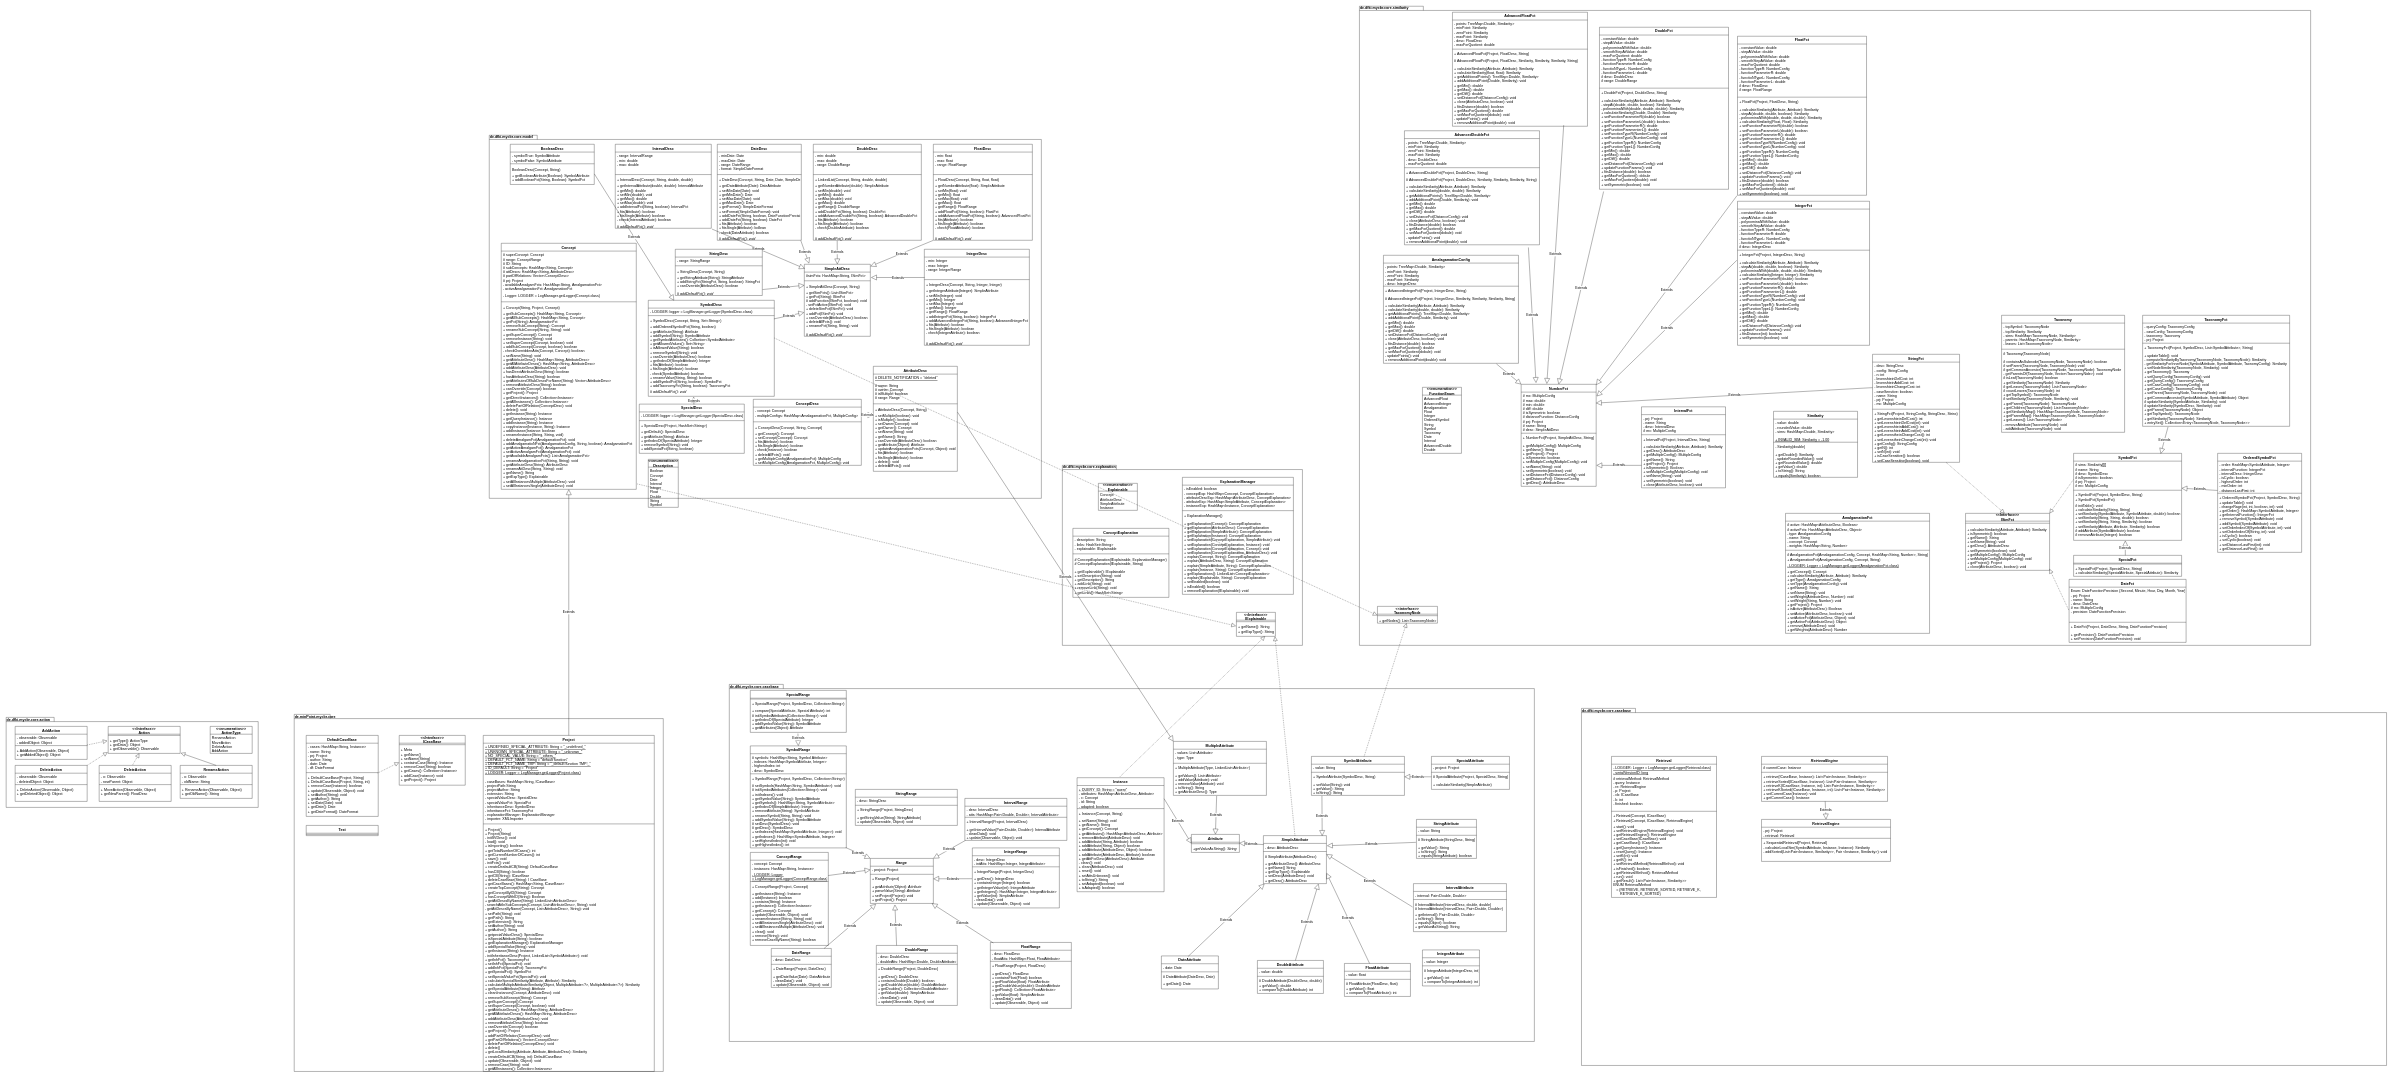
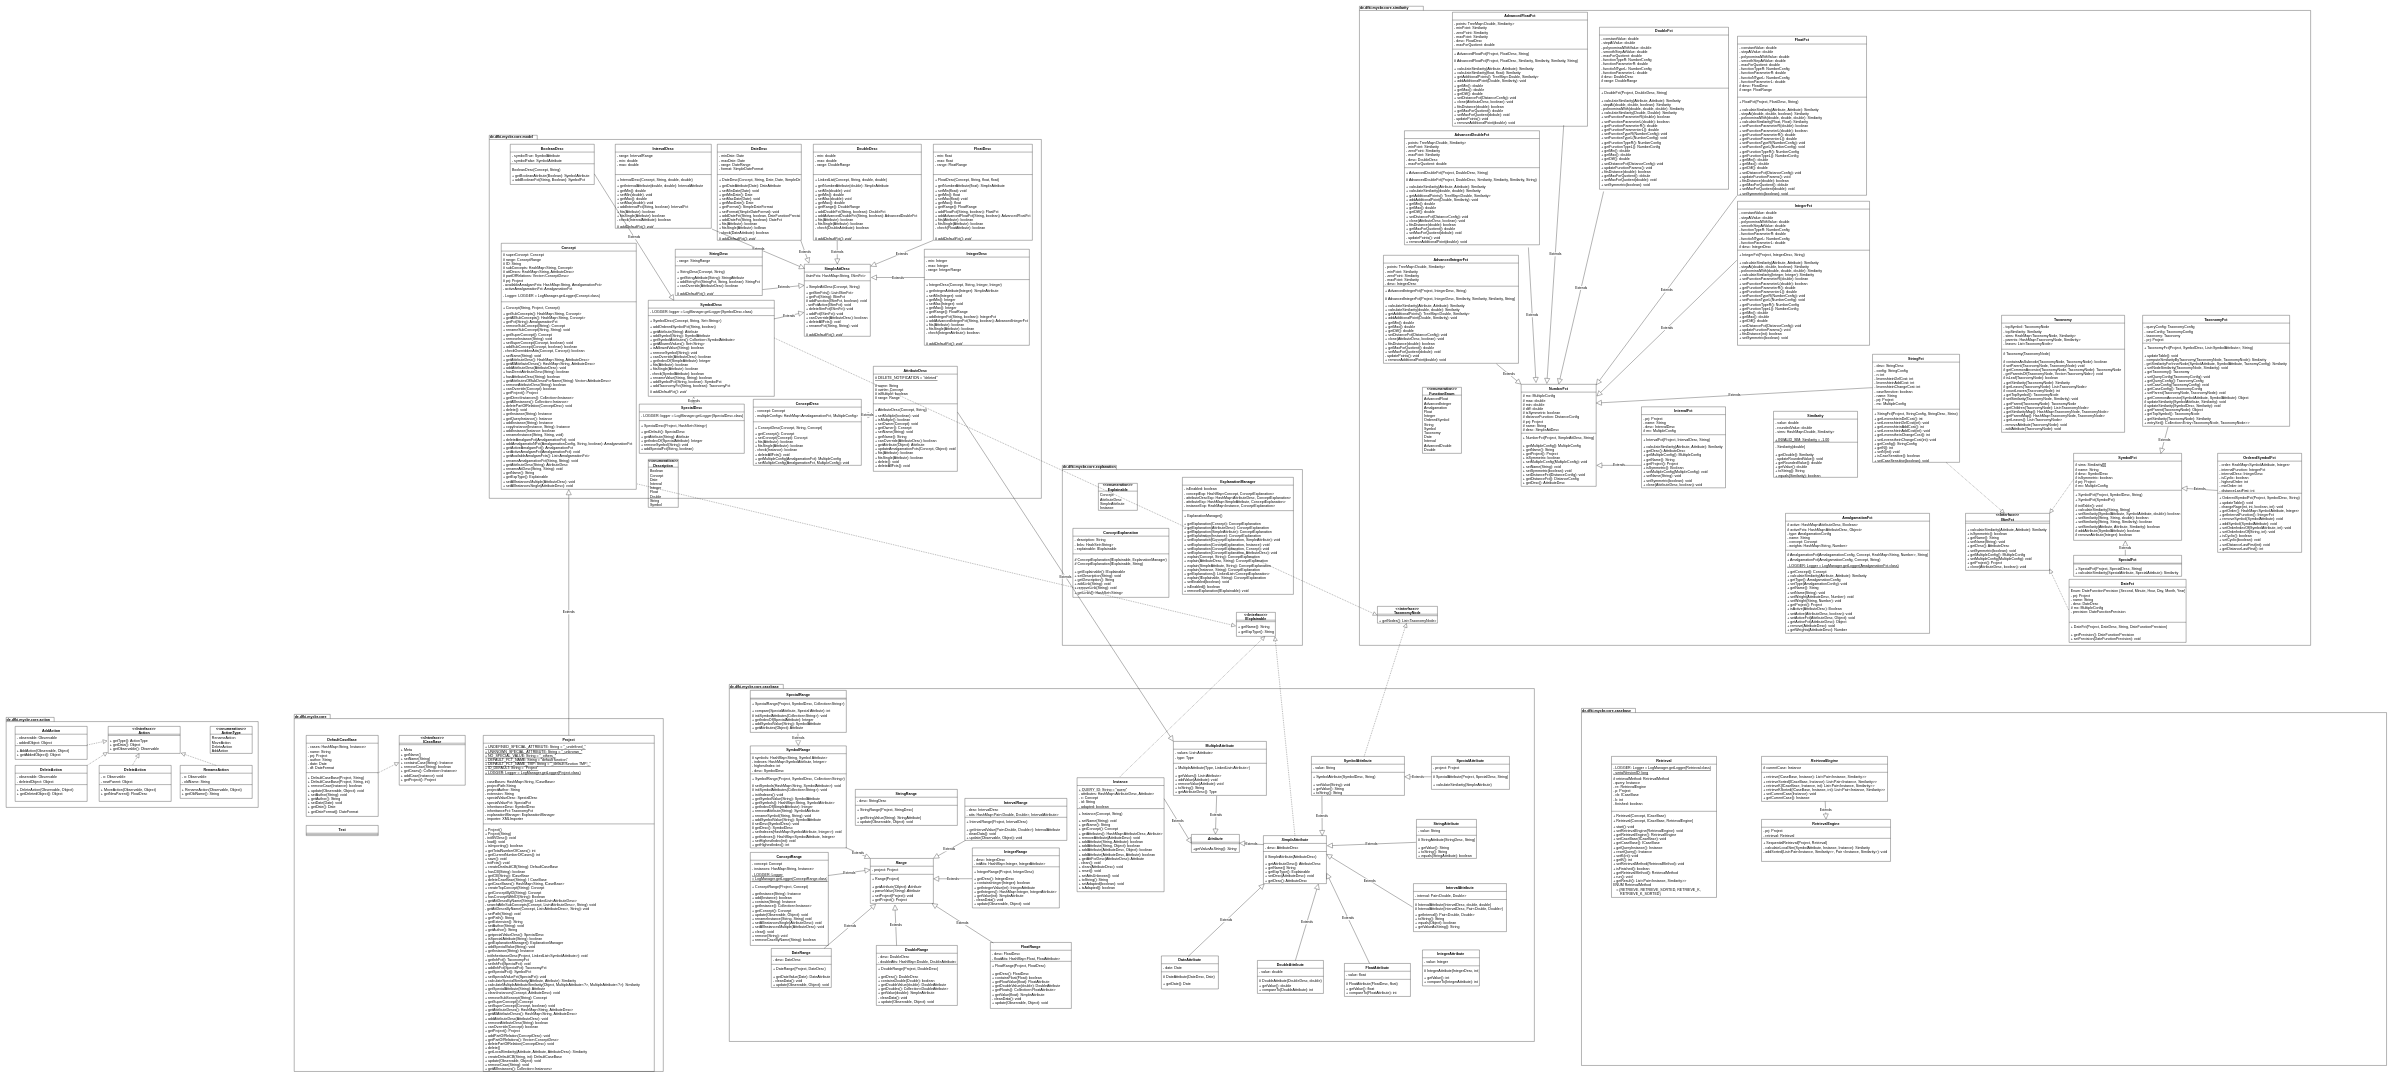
node "AmalagamationConfig": label "AmalagamationConfig" -> "AdvancedIntegerFct"
node "de.minPoint.mycbr.core": label "de.minPoint.mycbr.core" -> "de.dfki.mycbr.core"
edge "RenameAction" -> "+ getType(): ActionType + getData(): Object + getObservable(): Observable": style solid -> dashed
